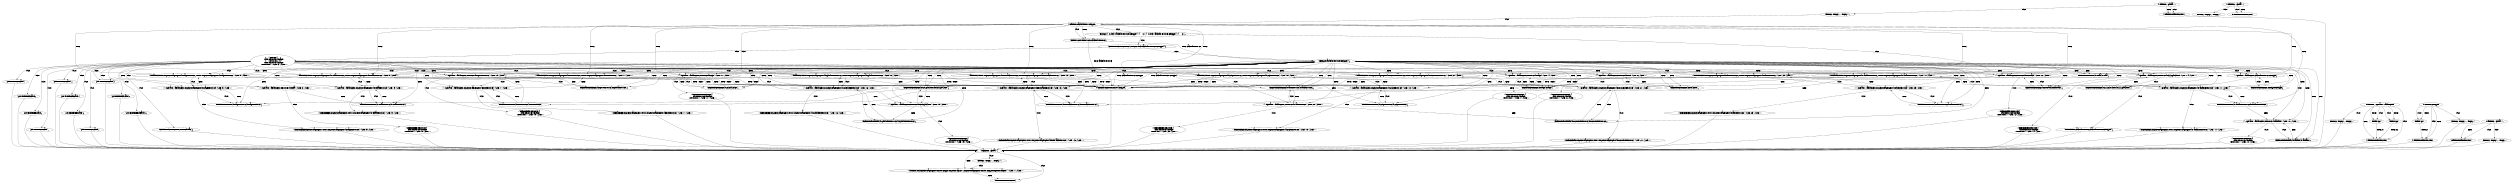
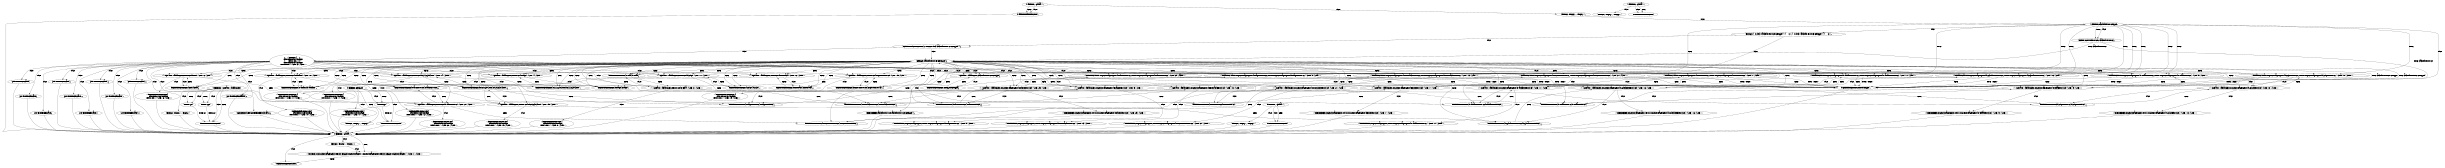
edge "(FIELD_IDENTIFIER,kFontResource,kFontResource)" -> "(GetType,cached_resource.GetType())": reversed
edge "(FIELD_IDENTIFIER,kMedia,kMedia)" -> "<(<operator>.fieldAccess,Resource::kMedia)<SUB>8</SUB>>": added, label "CFG:"
edge "<(<operator>.fieldAccess,Resource::kImage)<SUB>4</SUB>>" -> "(FIELD_IDENTIFIER,kImage,kImage)": label "CFG: " -> "AST: "
edge "<(<operator>.fieldAccess,Resource::kMedia)<SUB>8</SUB>>" -> "(FIELD_IDENTIFIER,kMedia,kMedia)": added, label "AST:"
edge "<(<operator>.fieldAccess,Resource::kTextTrack)<SUB>12</SUB>>" -> "(FIELD_IDENTIFIER,kTextTrackResource,kTextTrackResource)": now "(FIELD_IDENTIFIER,kCSSStyleSheet,kCSSStyleSheet)" -> "(FIELD_IDENTIFIER,kTextTrackResource,kTextTrackResource)"
edge "(FIELD_IDENTIFIER,kManifestResource,kManifestResource)" -> "<(<operator>.fieldAccess,Resource::kManifest)<SUB>10</SUB>>": reversed
